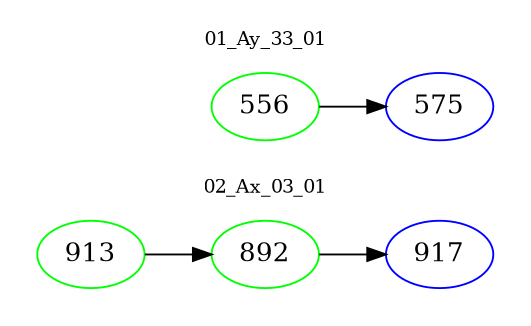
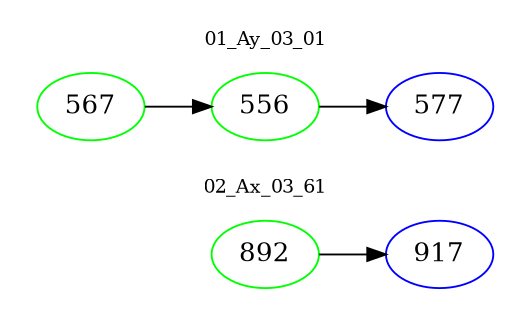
cluster "01_Ay_33_01": label "01_Ay_33_01" -> "01_Ay_03_01"
node "567": added
node "575": label "575" -> "577"
cluster "02_Ax_03_01": label "02_Ax_03_01" -> "02_Ax_03_61"
node "913": removed
